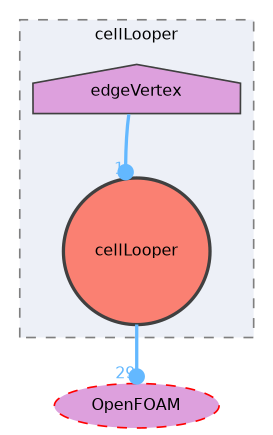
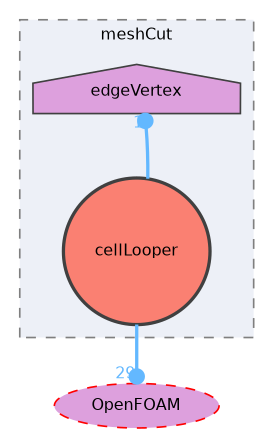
cluster "cellLooper": label "cellLooper" -> "meshCut"
edge "edgeVertex" -> "cellLooper": reversed
